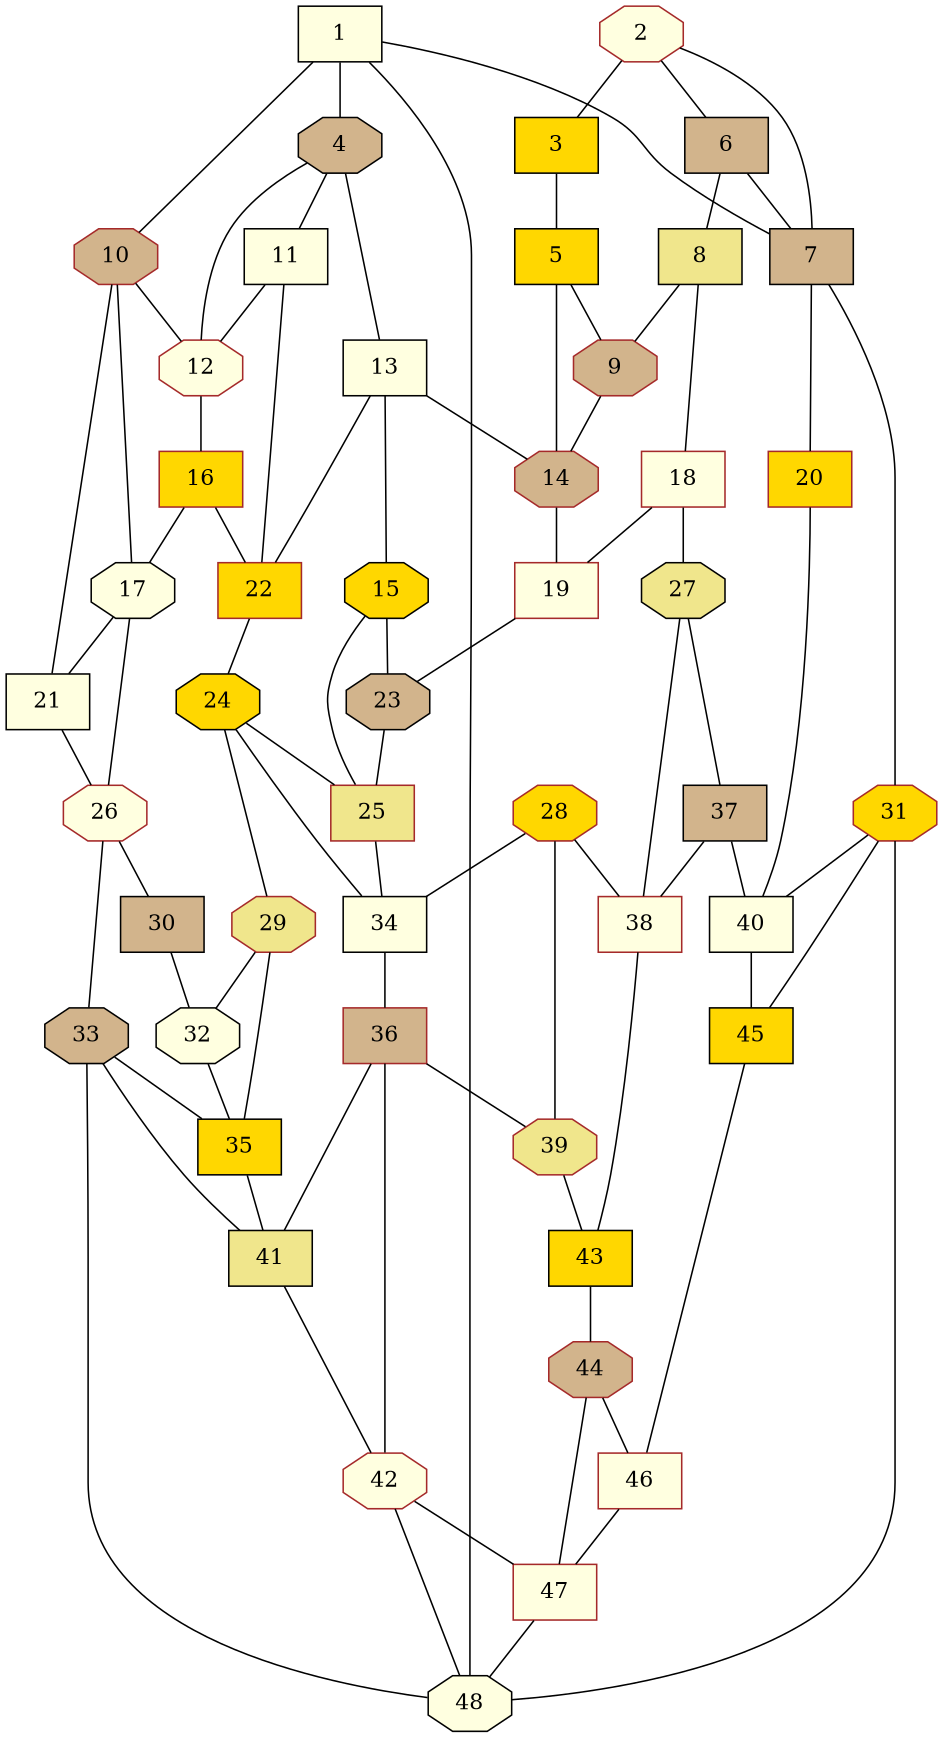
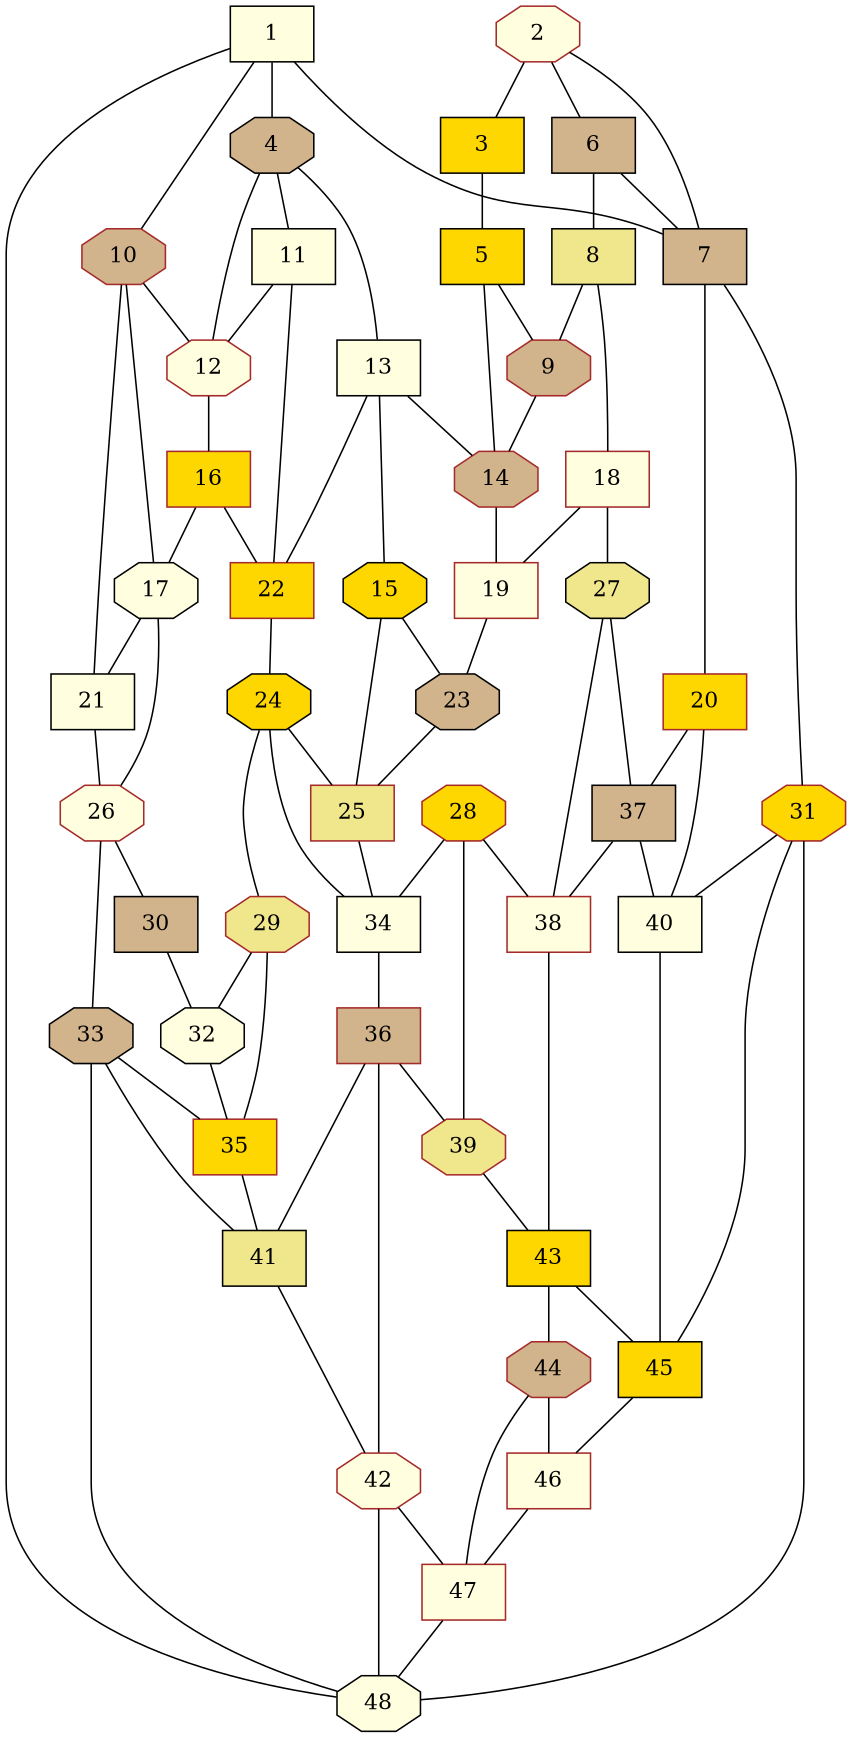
edge "20" -- "37": added
node "35": color black -> brown
edge "43" -- "45": added
